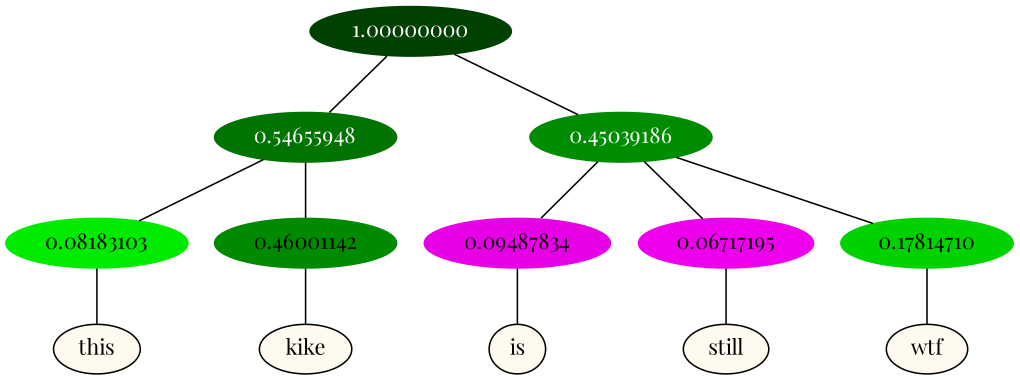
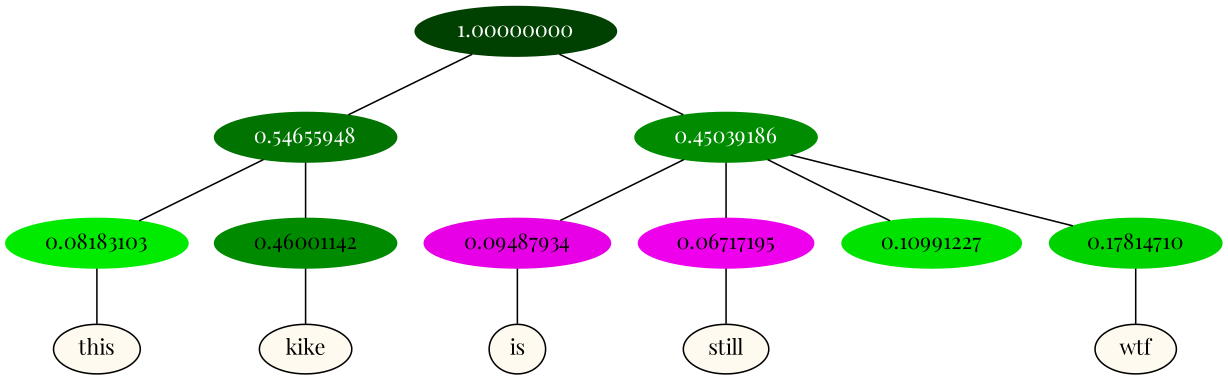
node "0.09487834": label "0.09487834" -> "0.09487934"
node "0.10991227": added
